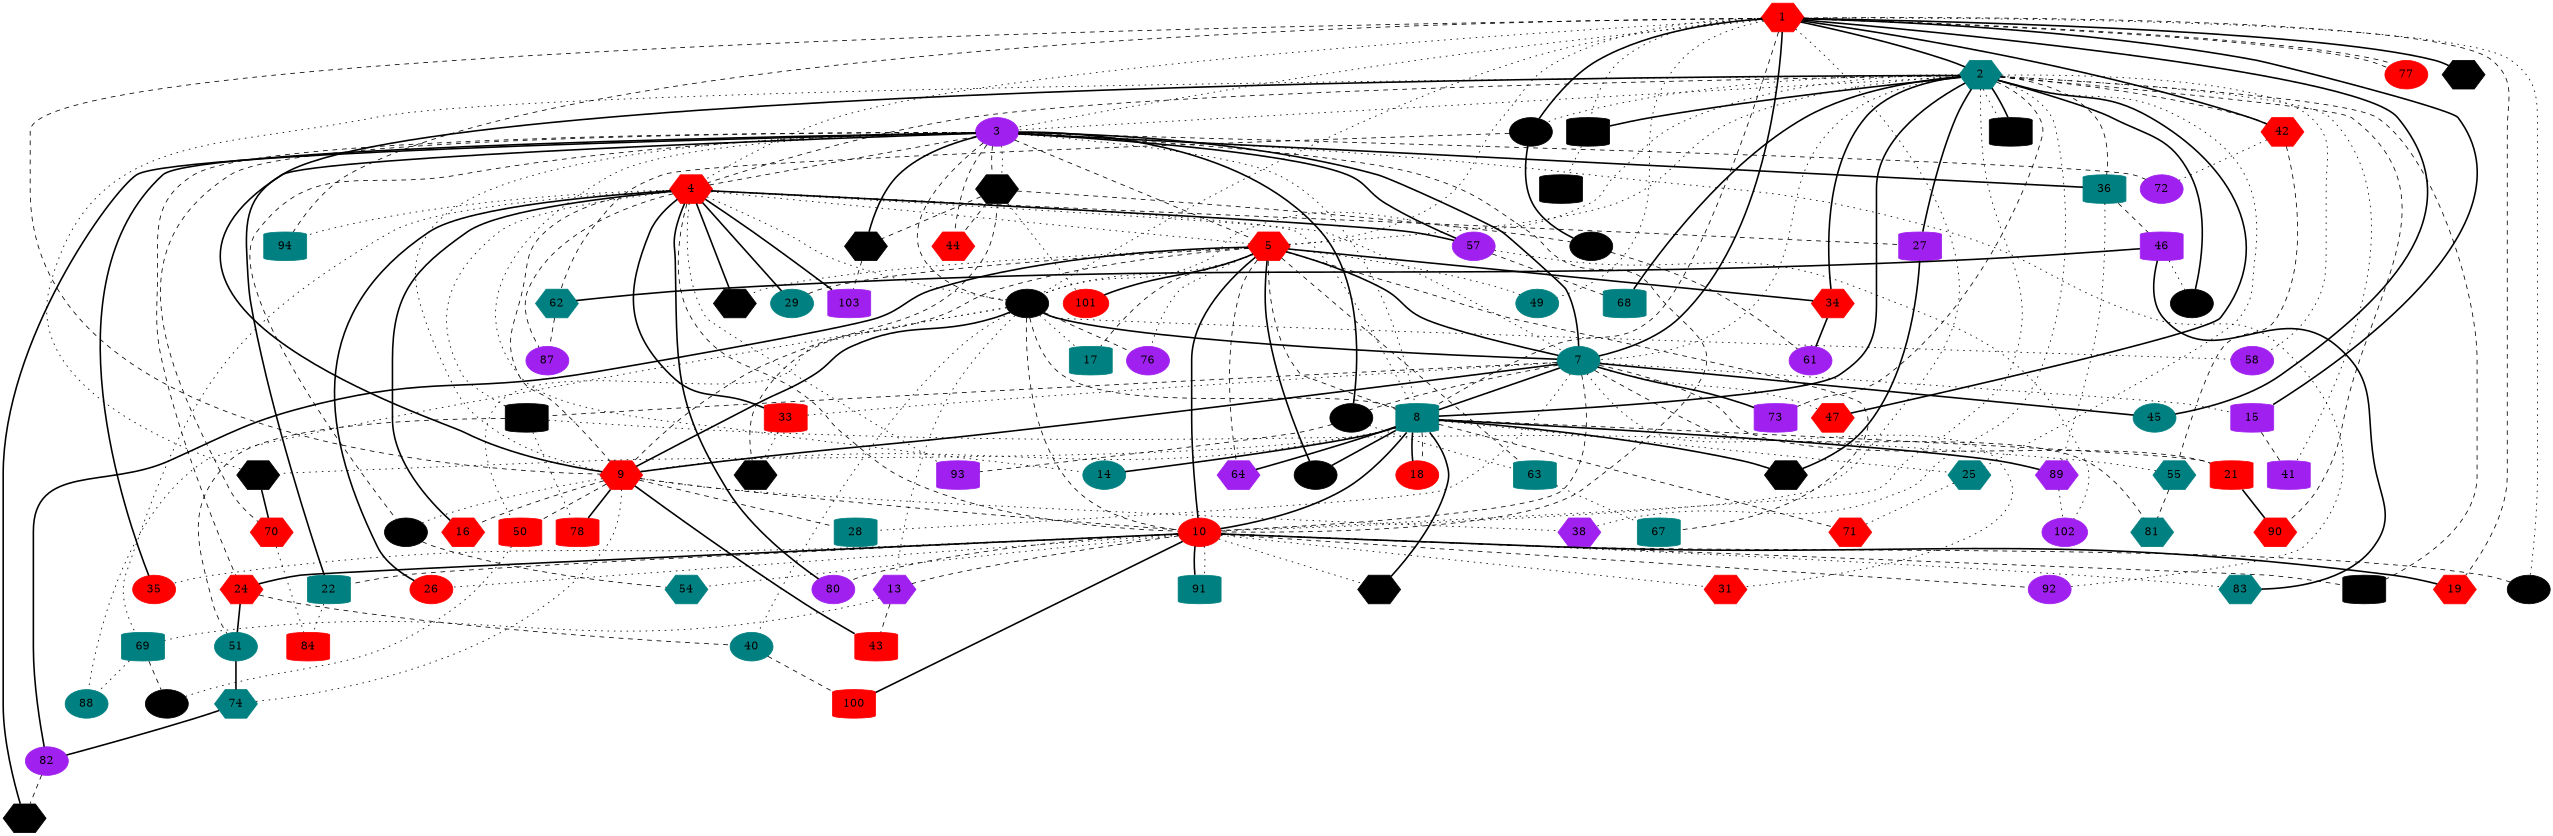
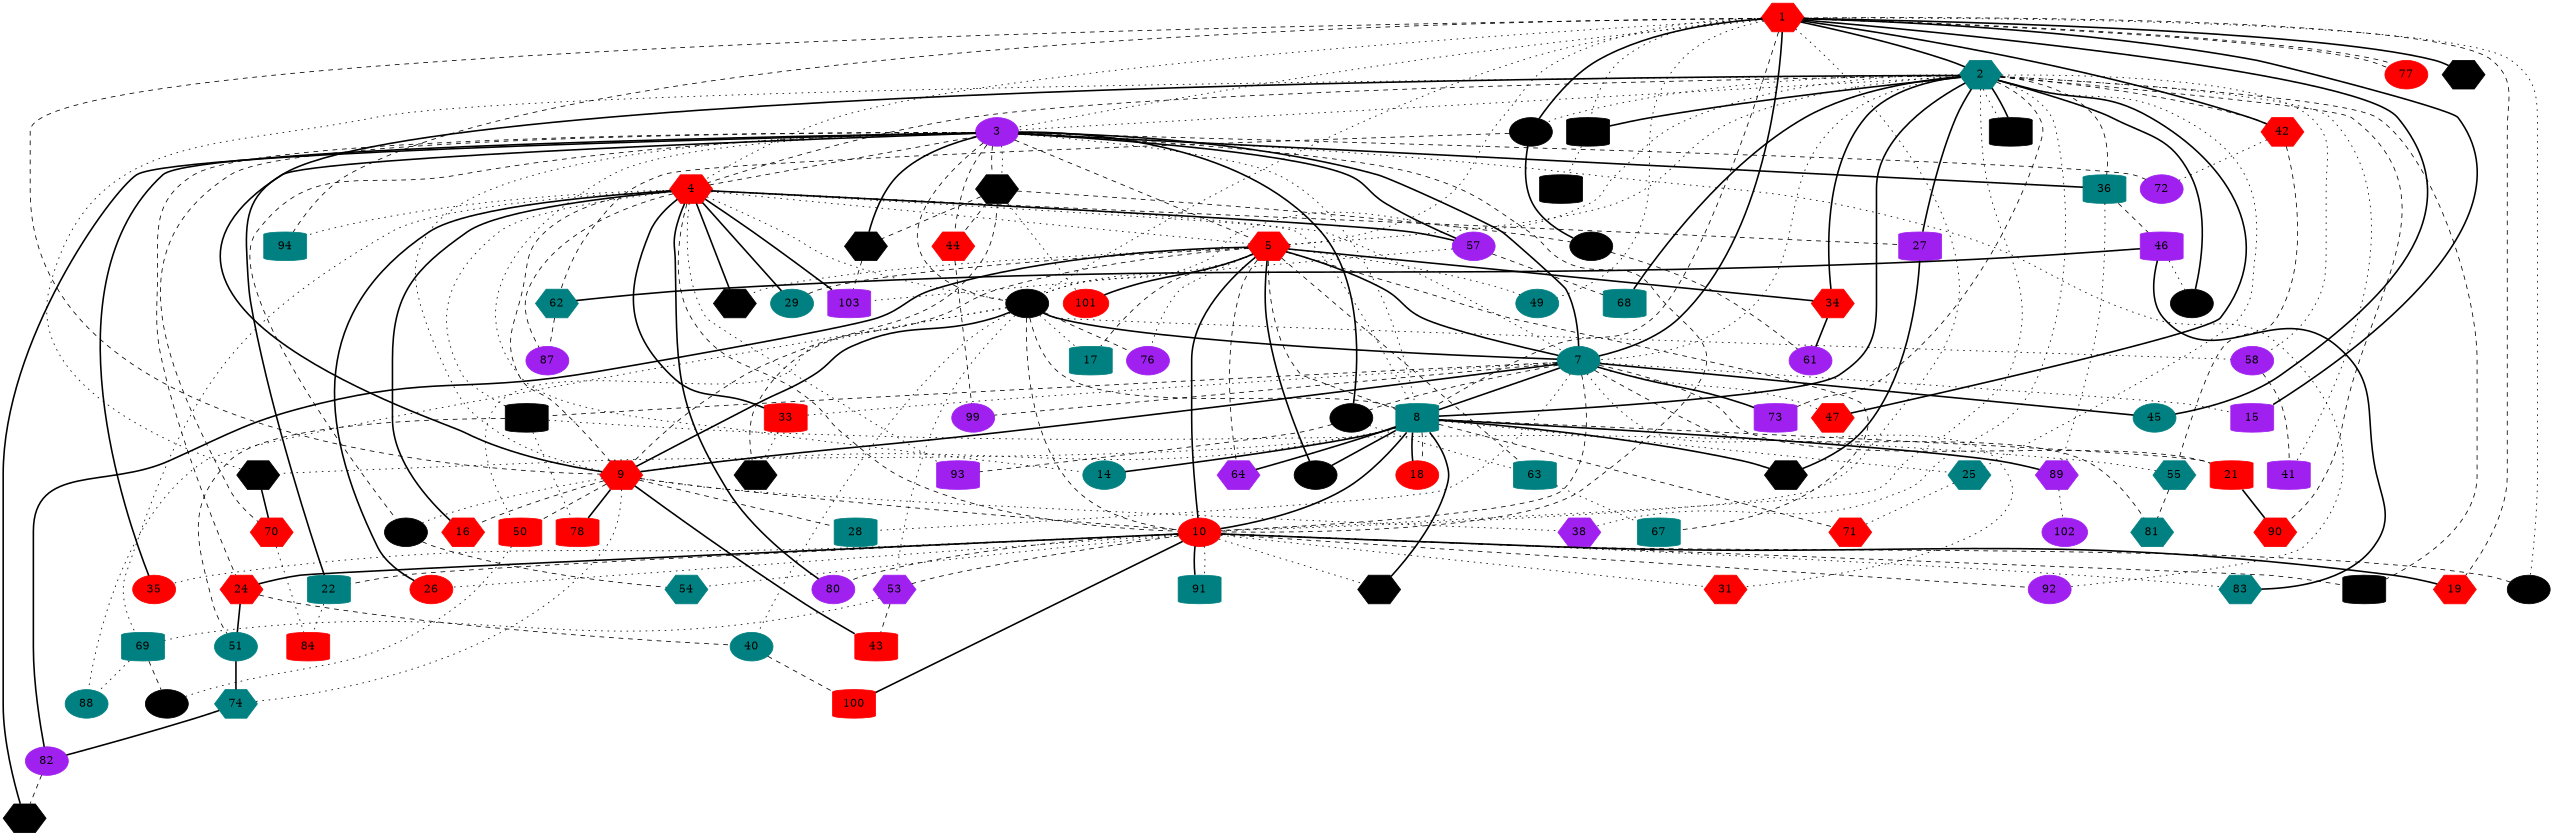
edge "57" -- "102": now "57" -- "103"
node "99": added
edge "15" -- "41": now "58" -- "41"
node "13": label "13" -> "53"
